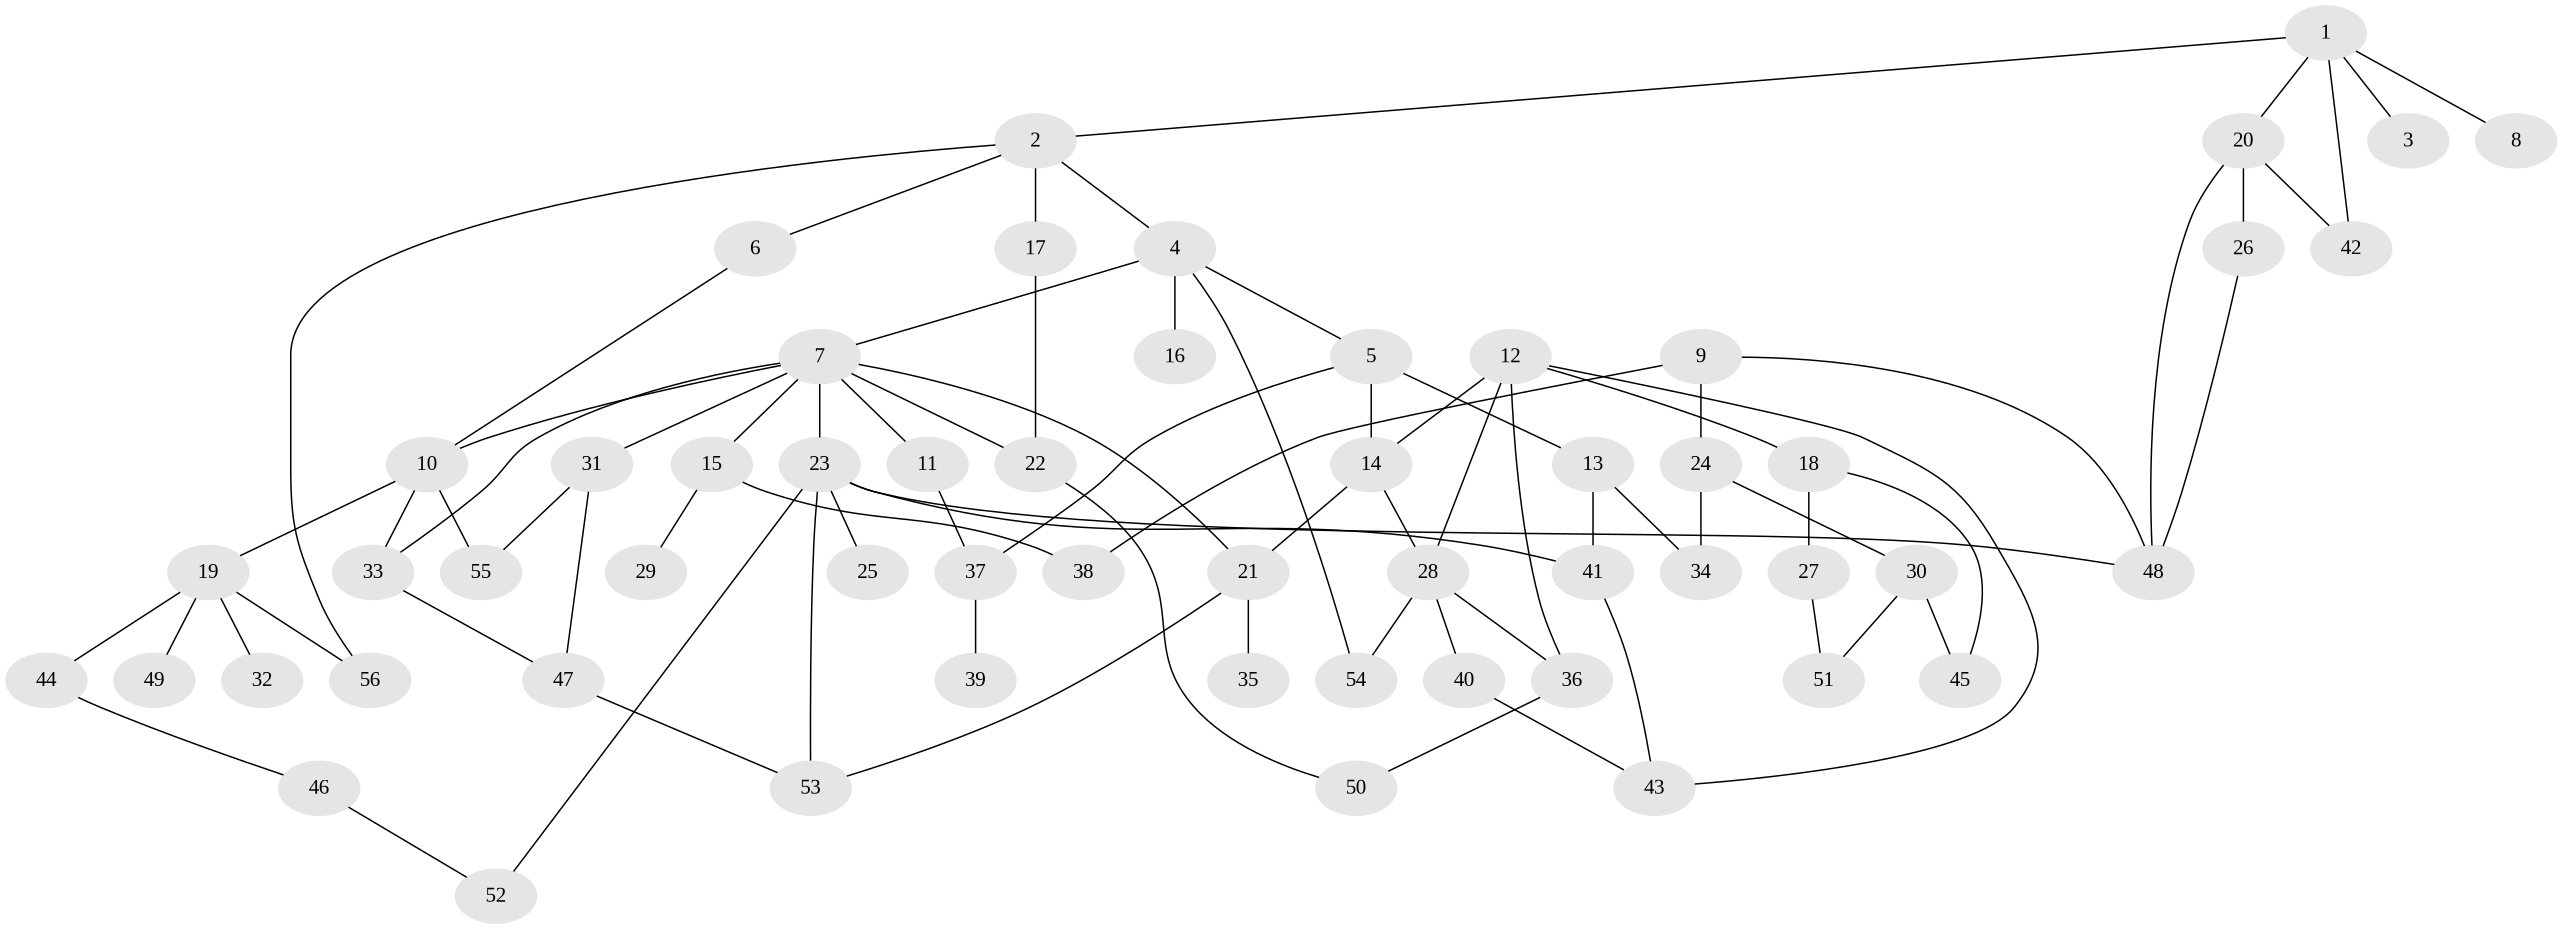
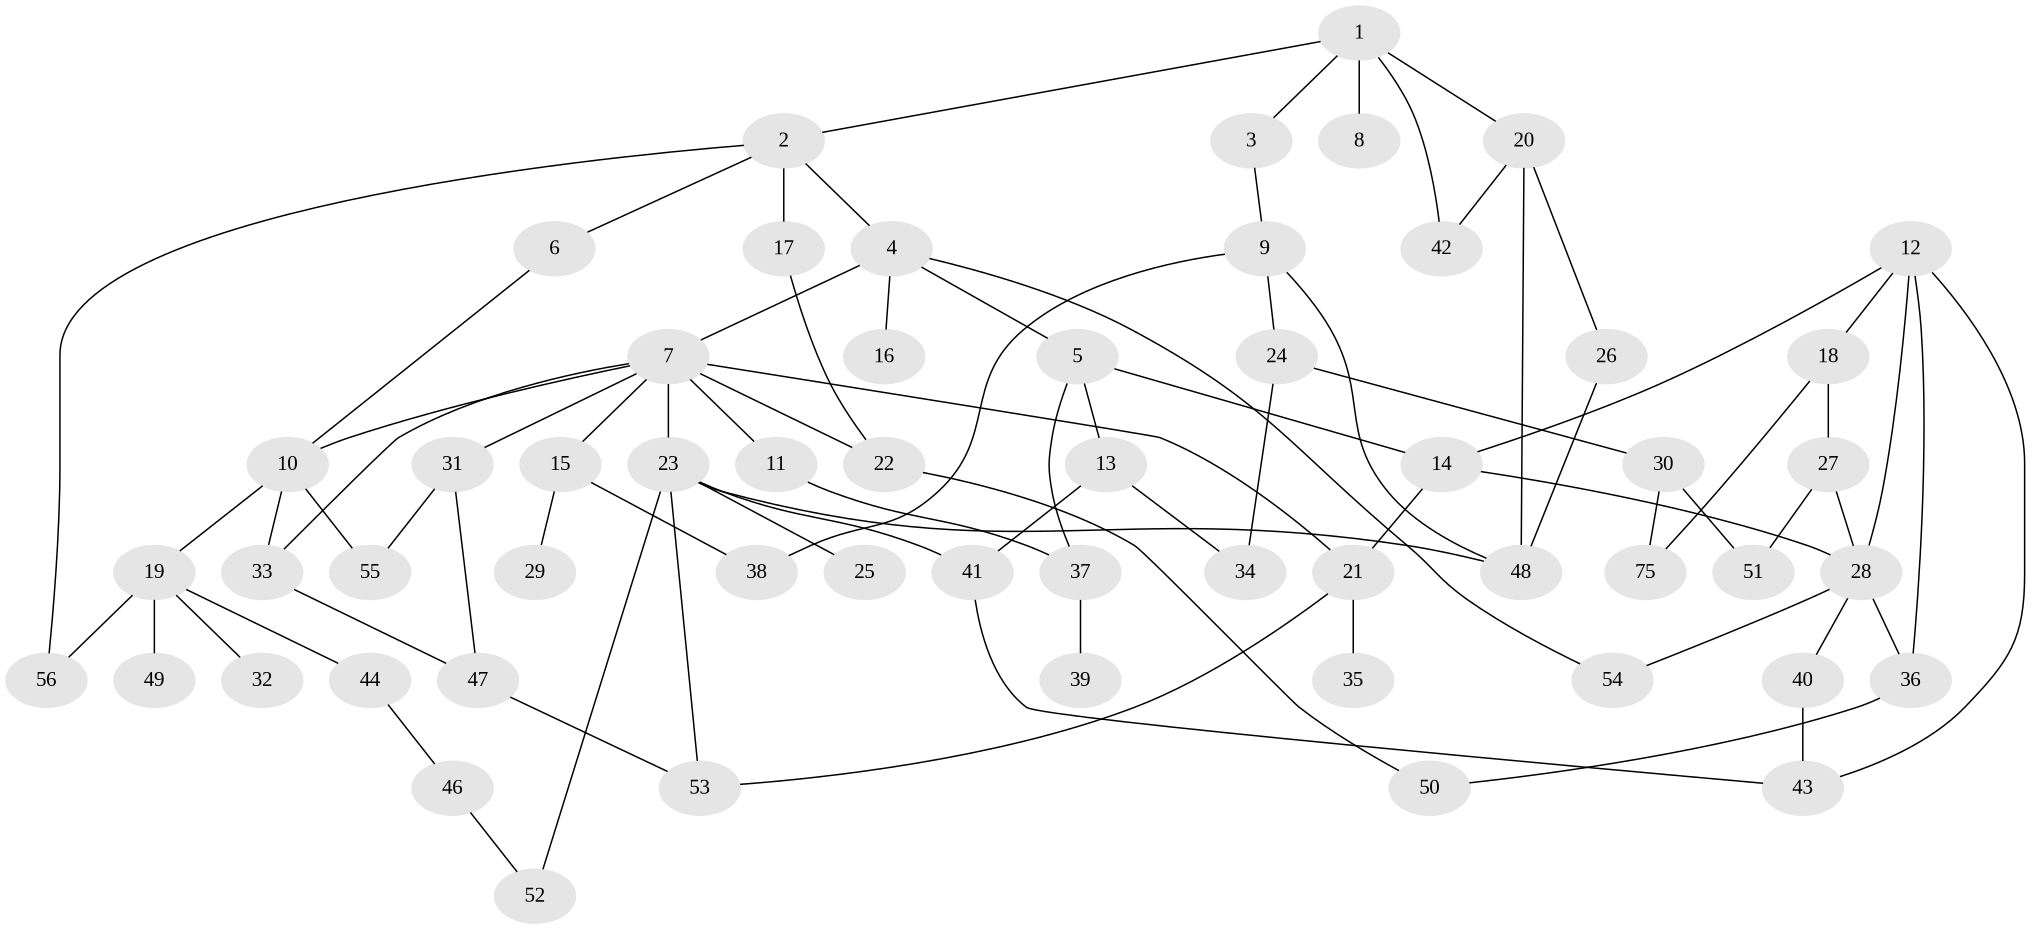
edge "3" -- "9": added
edge "27" -- "28": added
node "45": label "45" -> "75"
